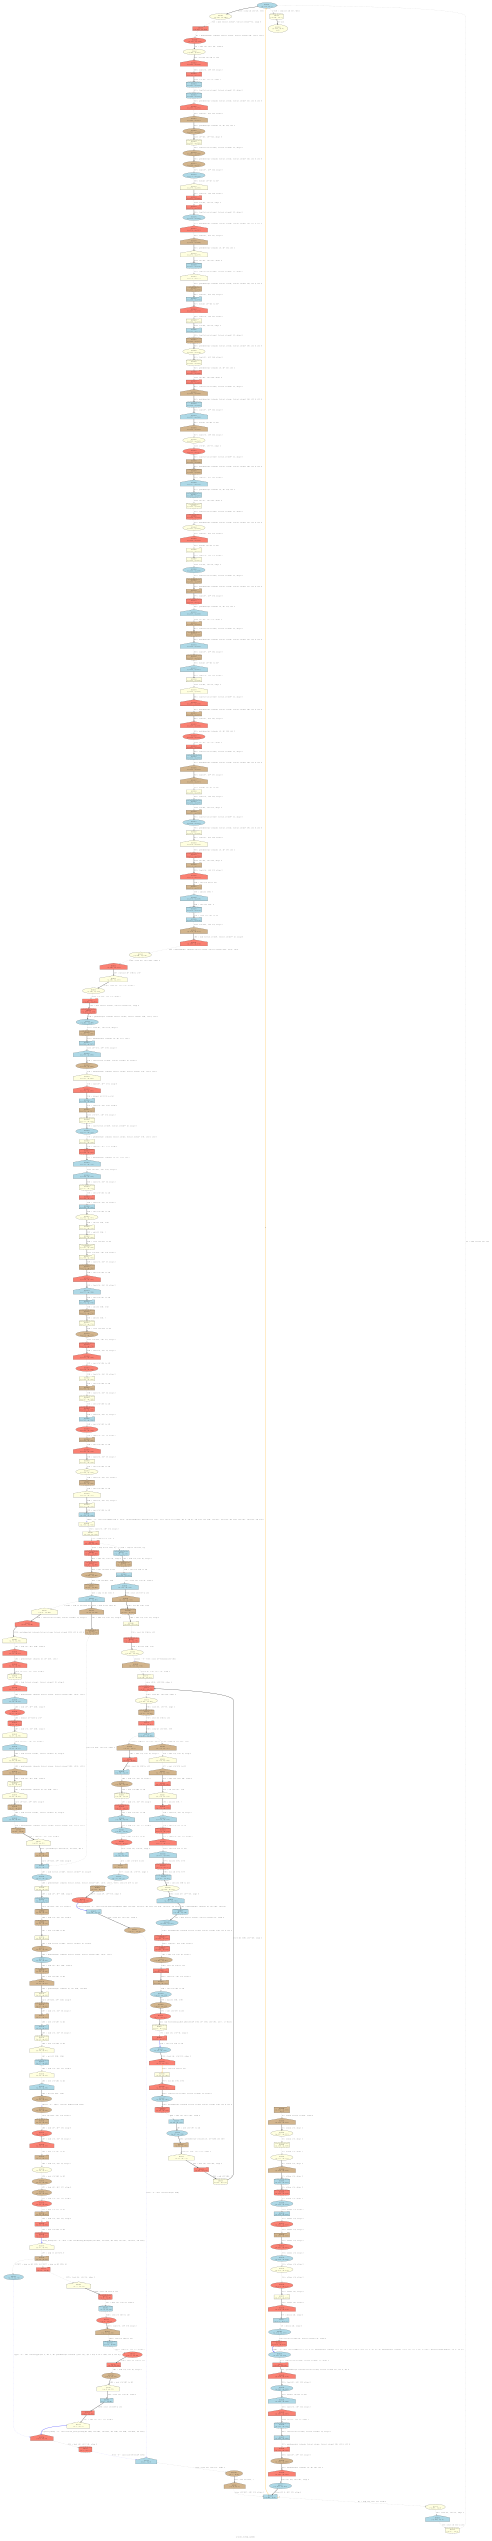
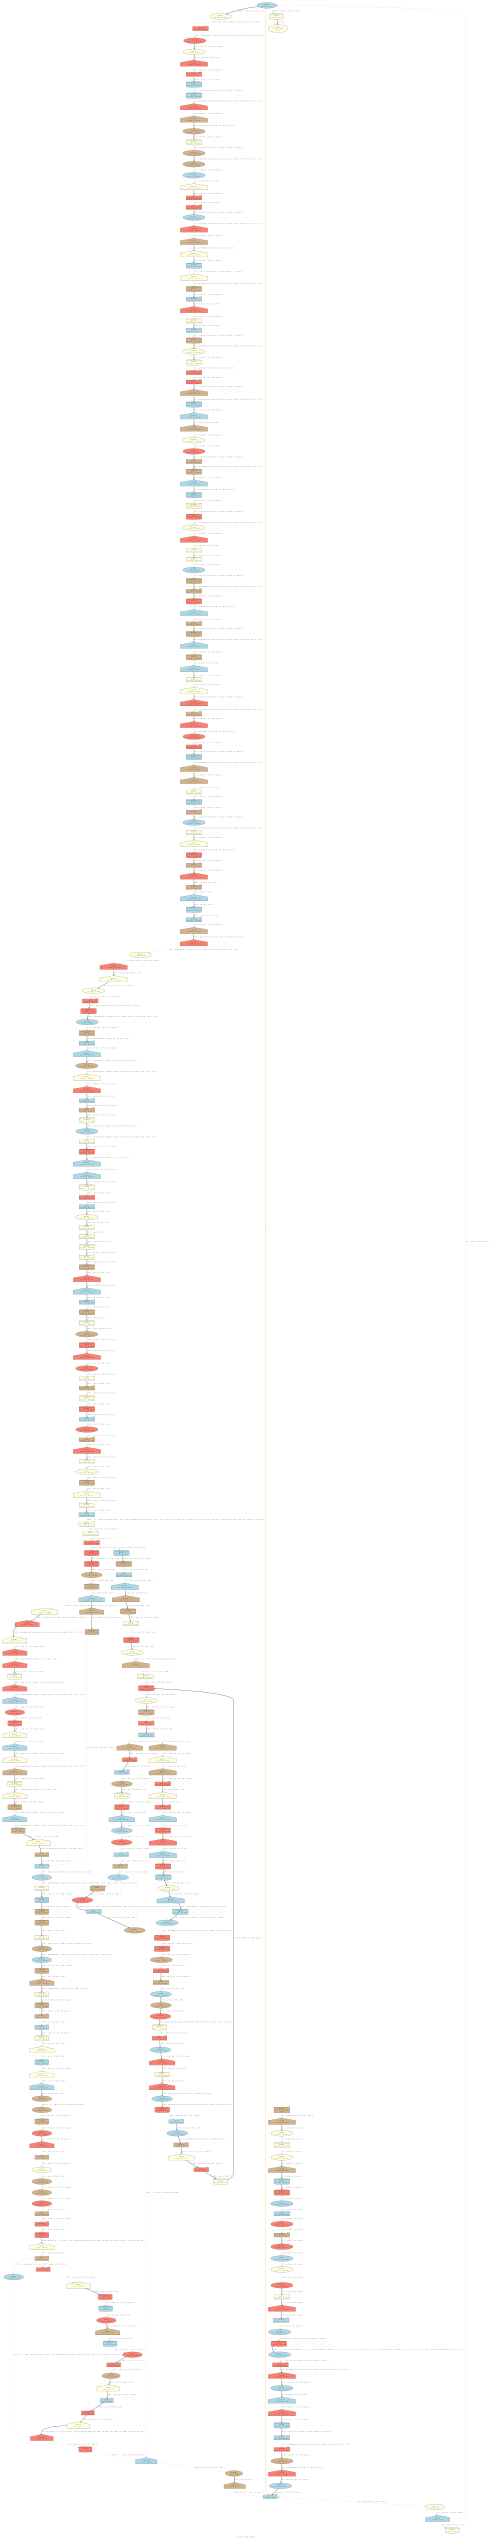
edge "N35644 (rp:93, ep:133)" -> "N35645 (rp:92, ep:130)": color orange -> black
